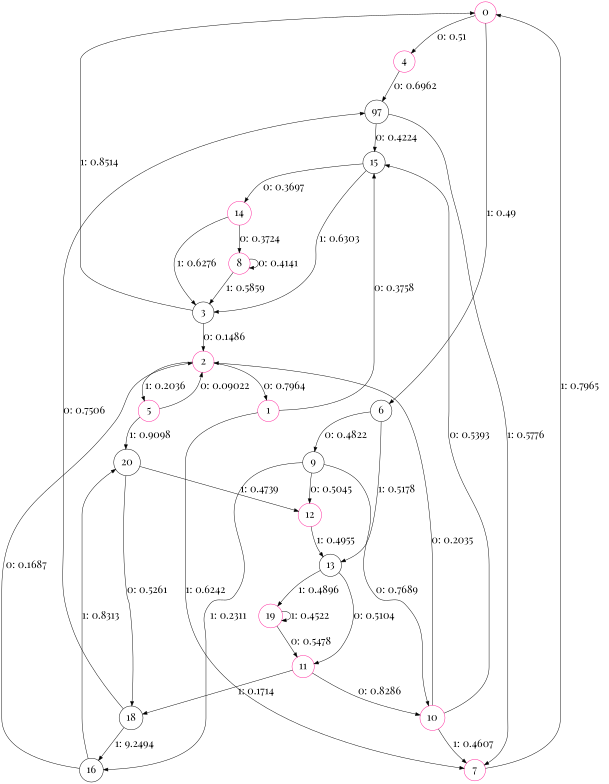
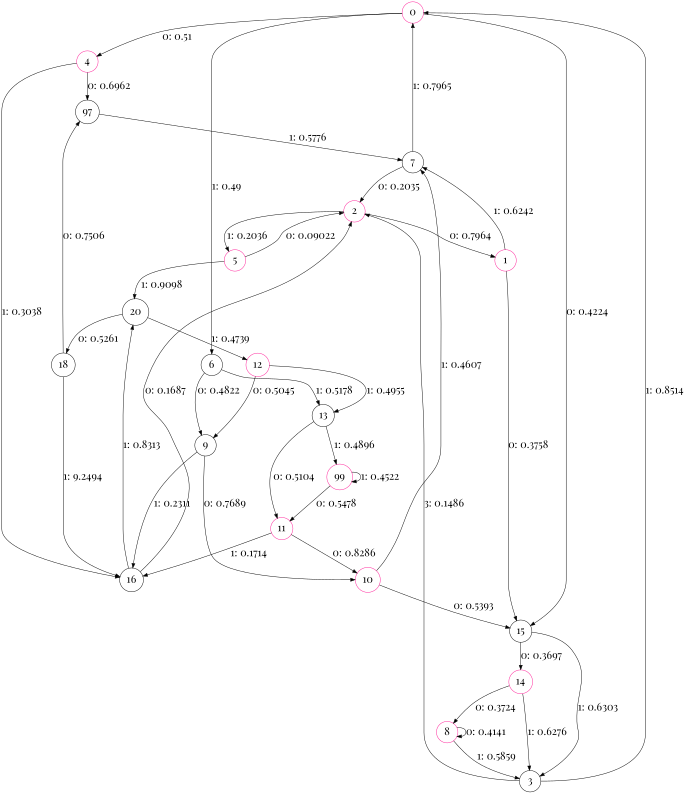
edge "97" -> "15": now "0" -> "15"
edge "4" -> "16": added, label "1: 0.3038"
edge "3" -> "2": label "0: 0.1486   " -> "3: 0.1486   "
edge "10" -> "2": now "7" -> "2"
edge "9" -> "12": reversed
node "19": label "19" -> "99"
edge "11" -> "18": now "11" -> "16"
node "7": color deeppink -> black
